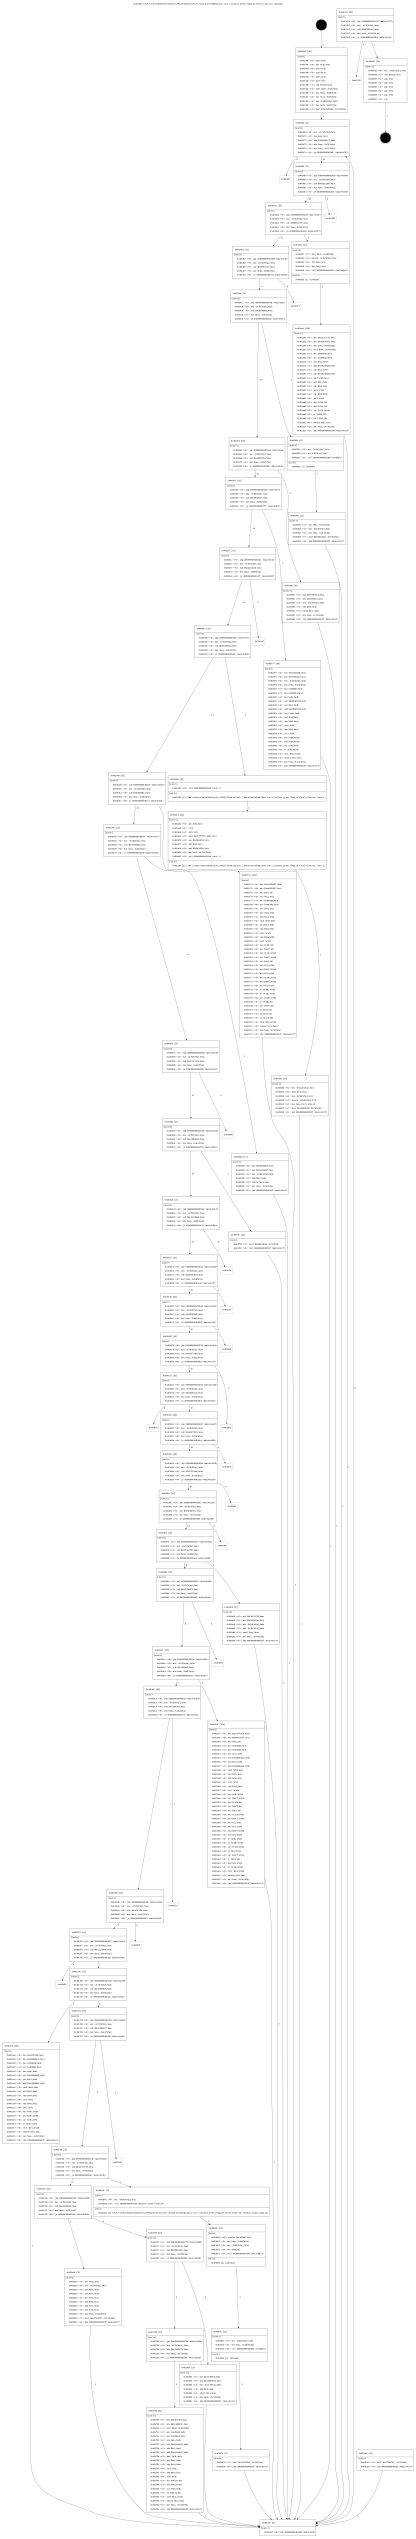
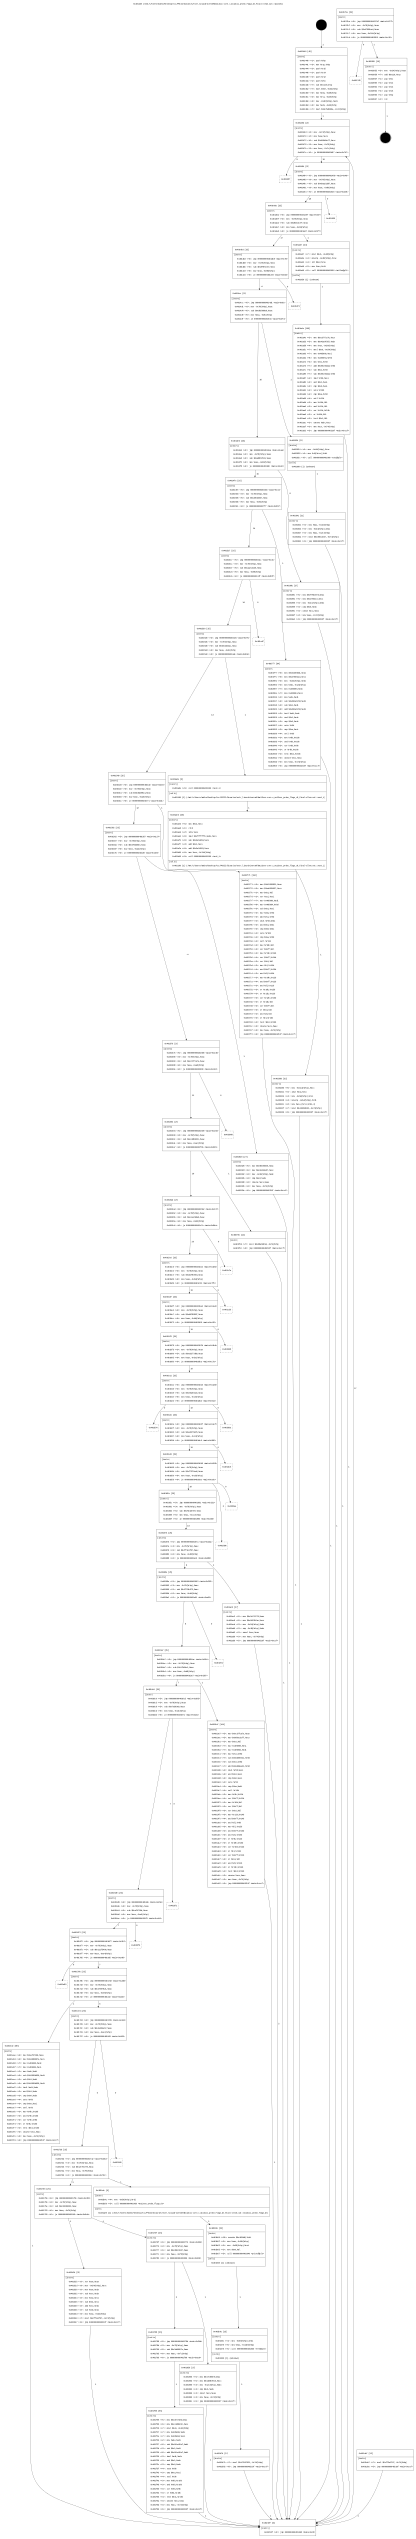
edge "0x4015f8 [25]" -> "0x4020ba": now "0x401611 [25]" -> "0x4020ba"
edge "0x40165c [25]" -> "0x401896": now "0x401643 [25]" -> "0x401896"
